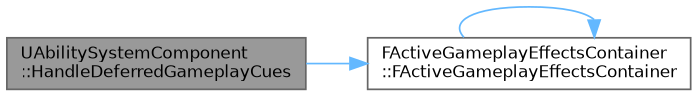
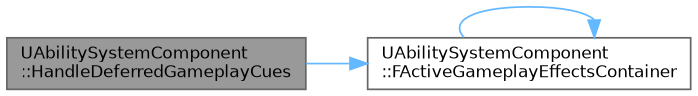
node "FActiveGameplayEffectsContainer ::FActiveGameplayEffectsContainer": label "FActiveGameplayEffectsContainer ::FActiveGameplayEffectsContainer" -> "UAbilitySystemComponent ::FActiveGameplayEffectsContainer"
